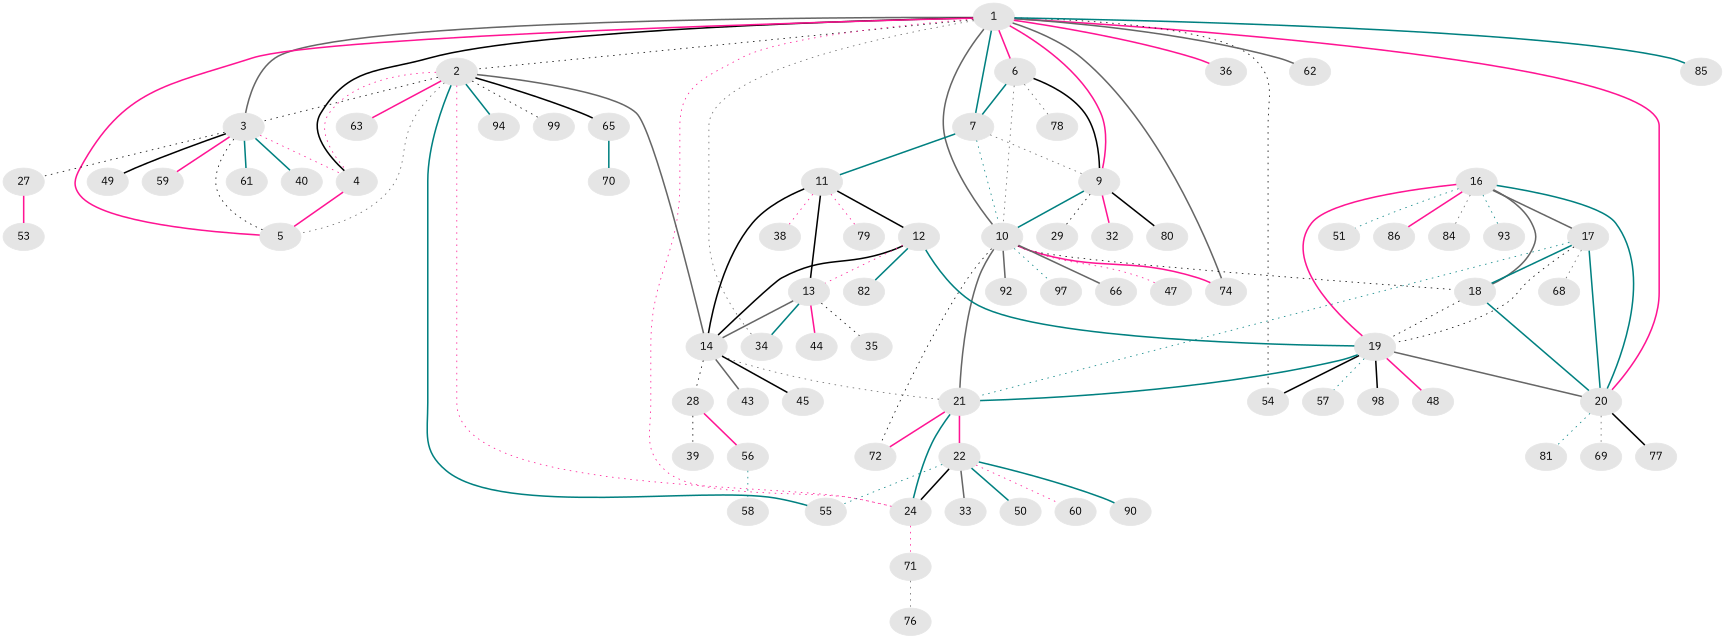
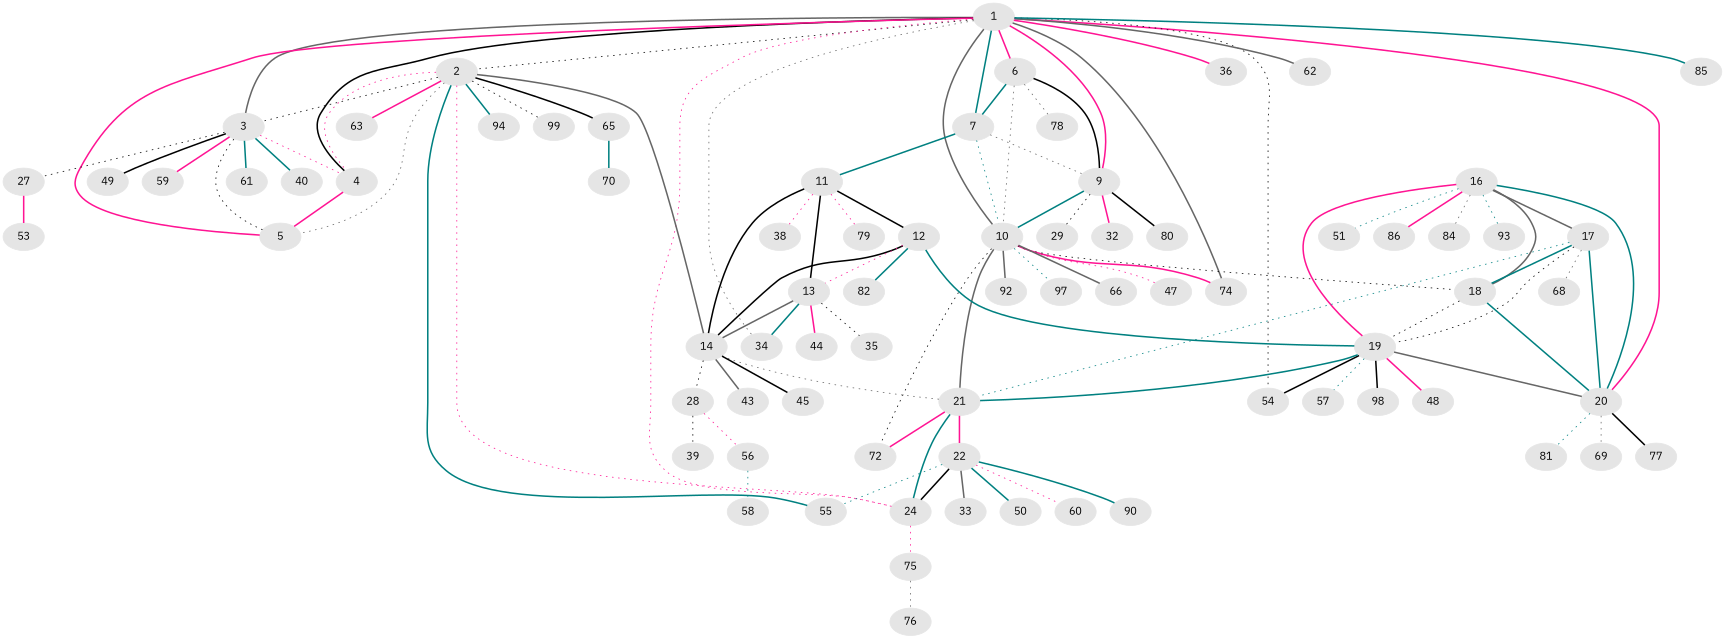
edge "28" -- "56": style bold -> dotted
node "71": label "71" -> "75"
